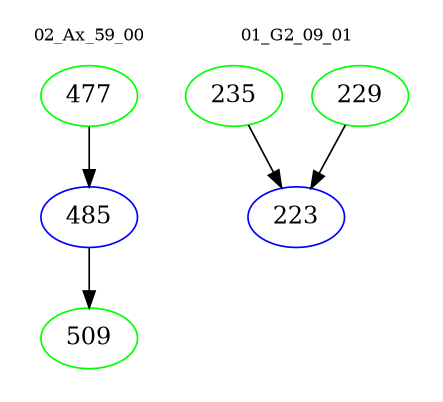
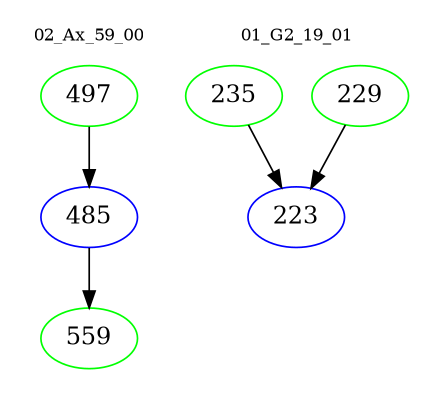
cluster "01_G2_09_01": label "01_G2_09_01" -> "01_G2_19_01"
node "477": label "477" -> "497"
node "509": label "509" -> "559"
